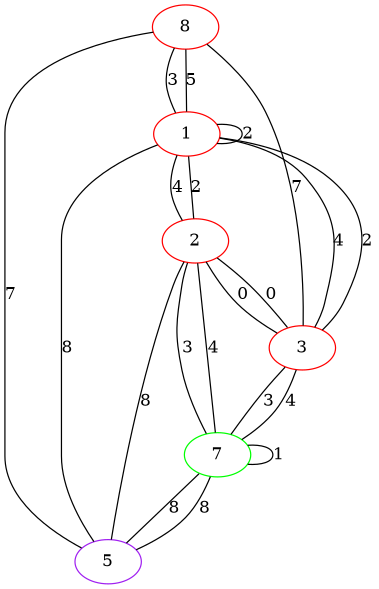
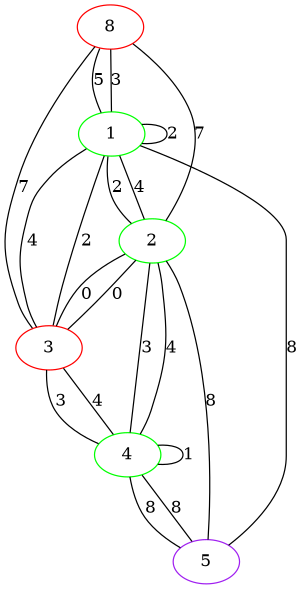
node "1": color red -> green
node "2": color red -> green
edge "8" -- "5": now "8" -- "2"
node "7": label "7" -> "4"
